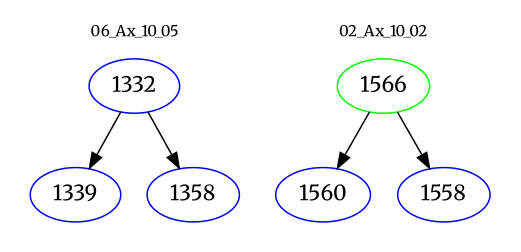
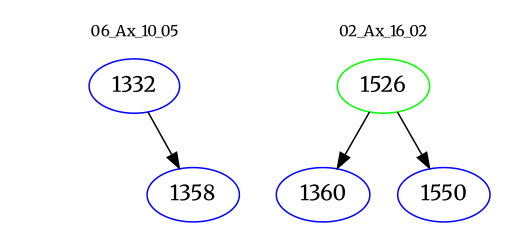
cluster "02_Ax_10_02": label "02_Ax_10_02" -> "02_Ax_16_02"
node "1566": label "1566" -> "1526"
node "1339": removed
node "1560": label "1560" -> "1360"
node "1558": label "1558" -> "1550"
